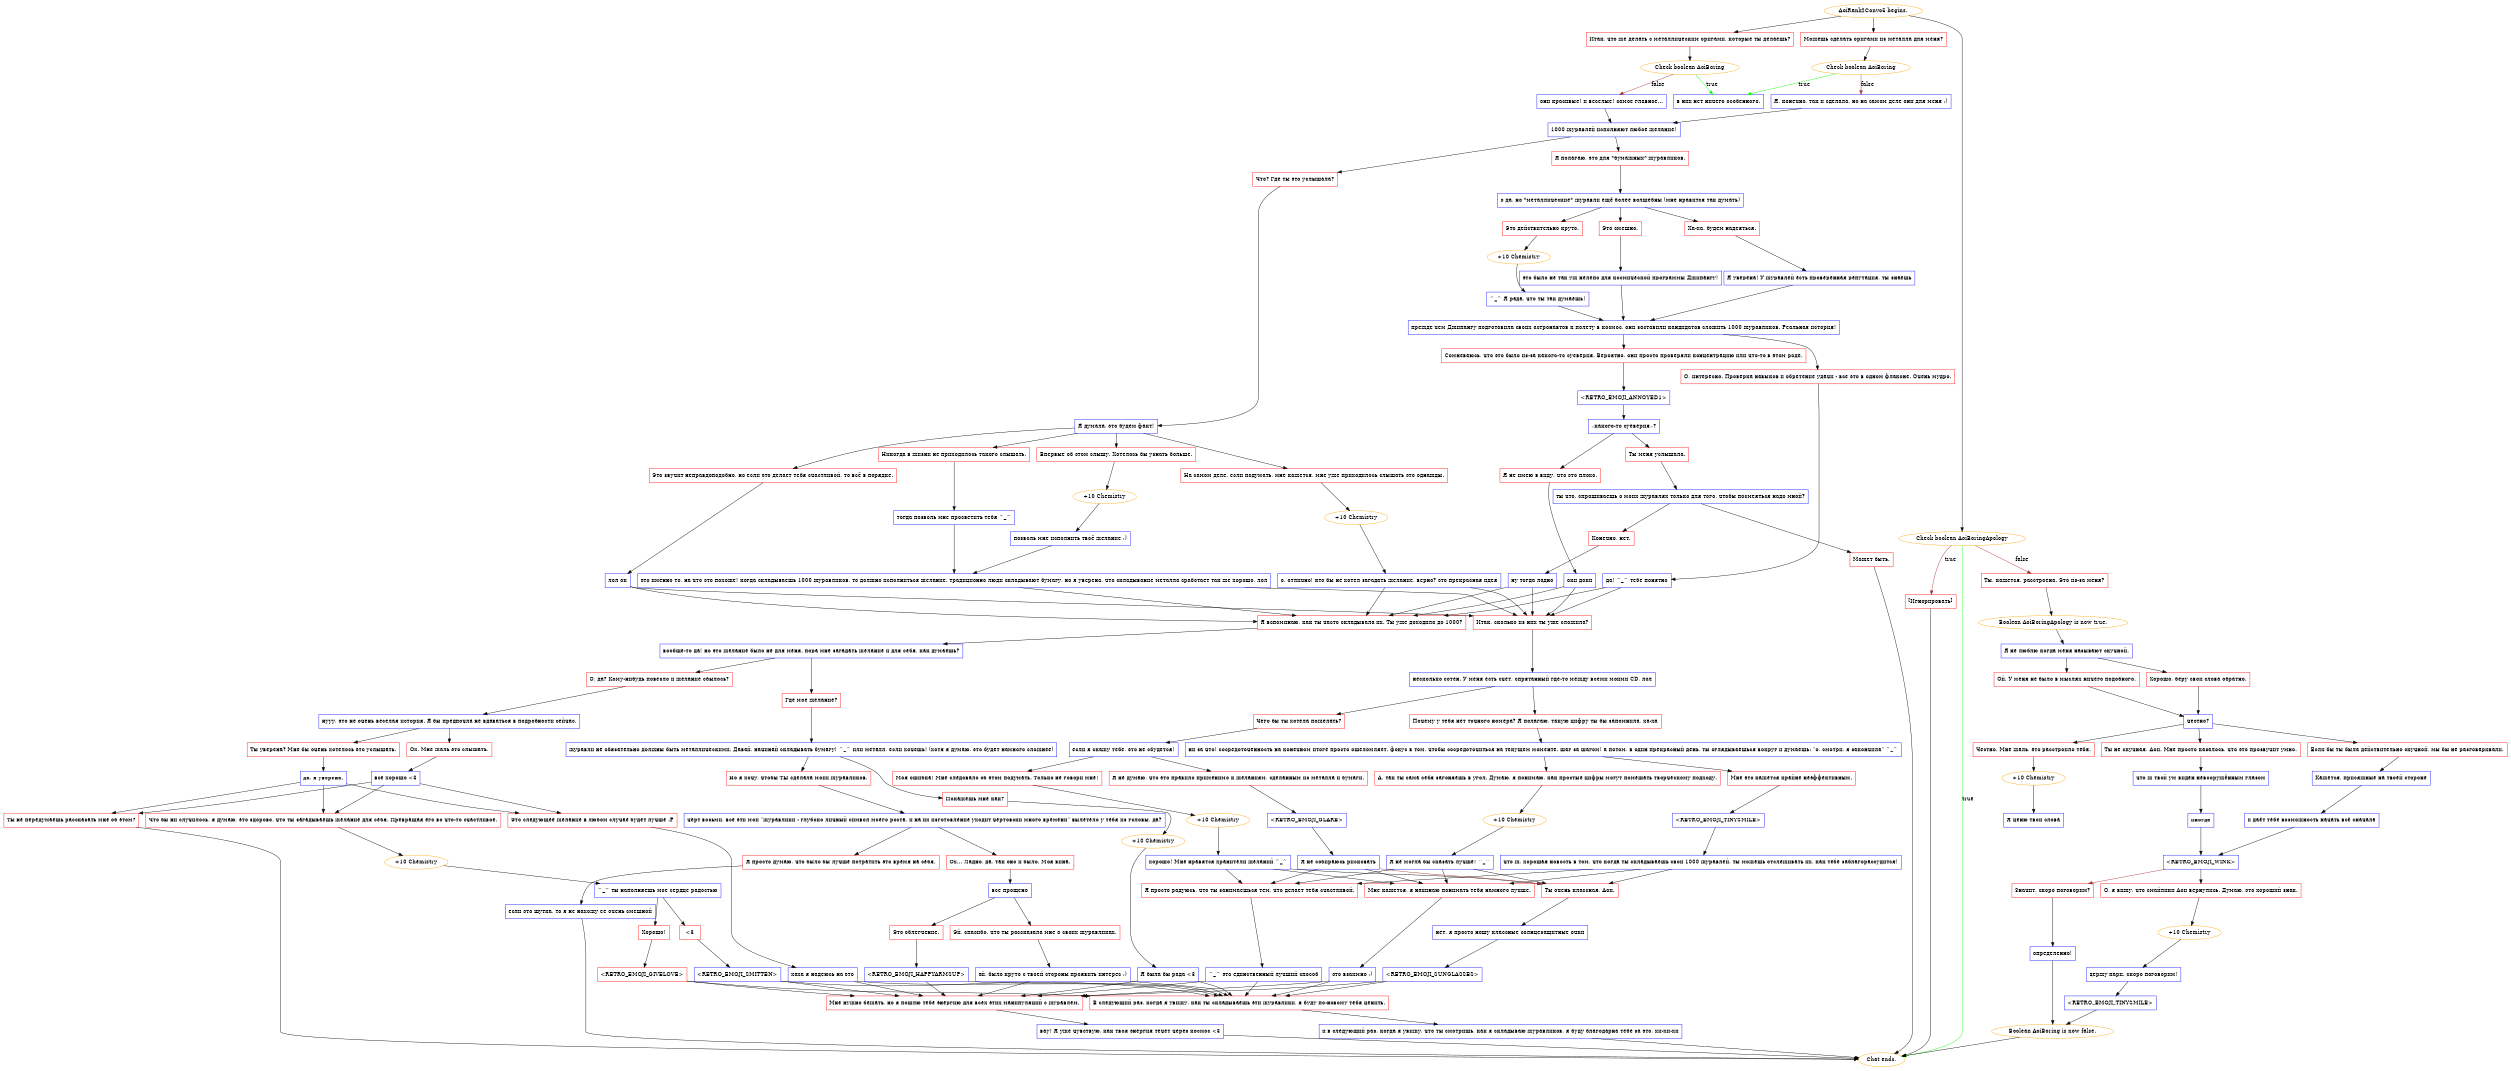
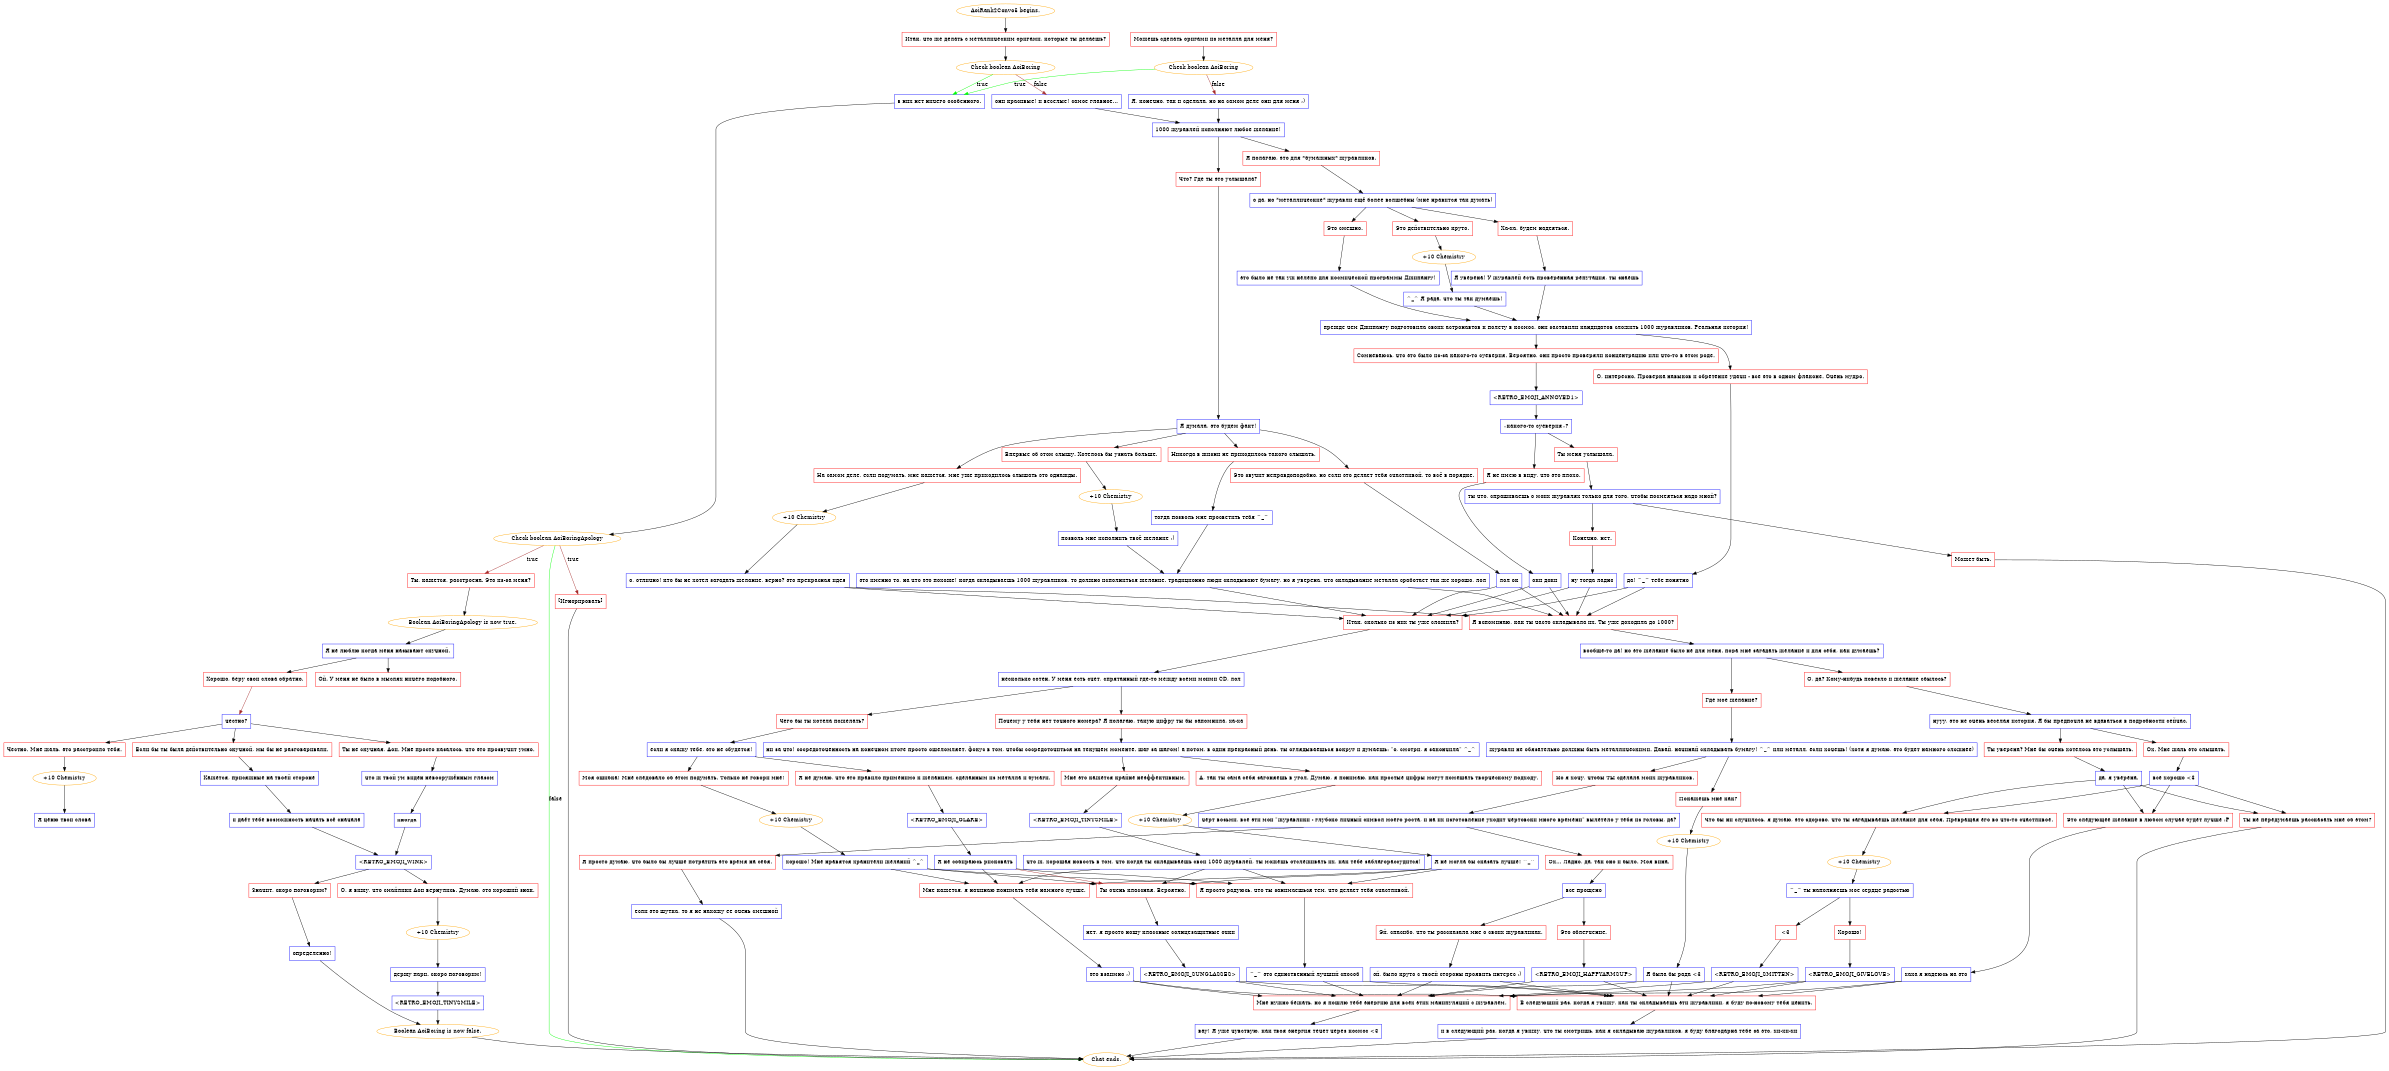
edge "AoiRank2Convo5 begins." -> "Можешь сделать оригами из металла для меня?": removed
edge "AoiRank2Convo5 begins." -> "Check boolean AoiBoringApology": now "в них нет ничего особенного." -> "Check boolean AoiBoringApology"
edge "Check boolean AoiBoringApology" -> "Ты, кажется, расстроена. Это из-за меня?": label "false" -> "true"
edge "Хорошо, беру свои слова обратно." -> "честно?": color black -> brown
edge "Ой. У меня не было в мыслях ничего подобного." -> "честно?": removed
edge "Check boolean AoiBoringApology" -> "Chat ends.": label "true" -> "false"
edge "<RETRO_EMOJI_WINK>" -> "Значит, скоро поговорим?": color brown -> black
node "Ты очень классная, Аои.": label "Ты очень классная, Аои." -> "Ты очень классная, Вероятно."
node "<RETRO_EMOJI_GIVELOVE>": color red -> blue
